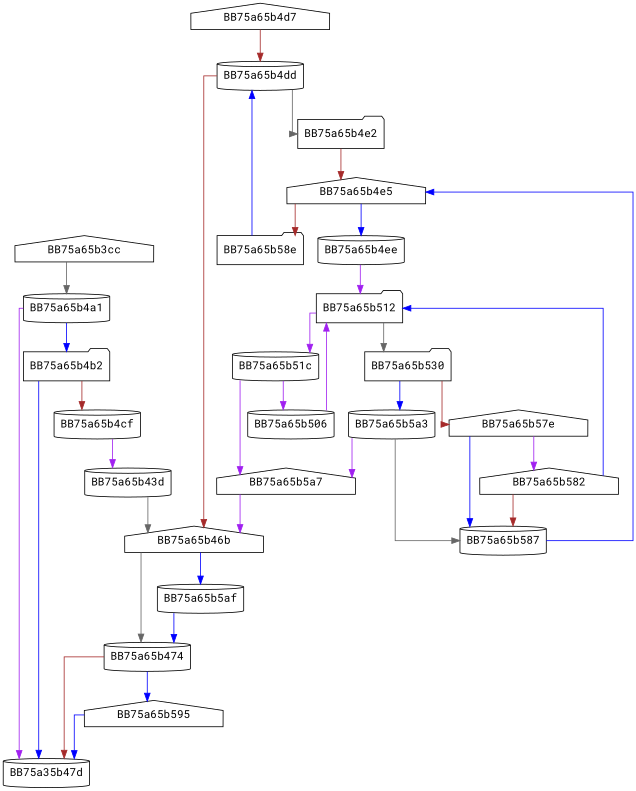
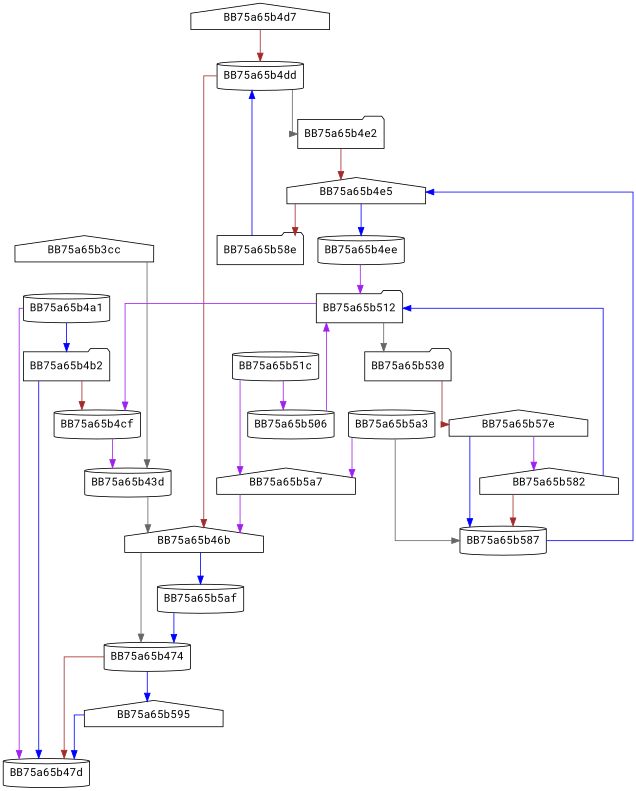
edge "BB75a65b3cc" -> "BB75a65b4a1": now "BB75a65b3cc" -> "BB75a65b43d"
edge "BB75a65b512" -> "BB75a65b51c": now "BB75a65b512" -> "BB75a65b4cf"
edge "BB75a65b530" -> "BB75a65b5a3": removed
node "BB75a35b47d": label "BB75a35b47d" -> "BB75a65b47d"
